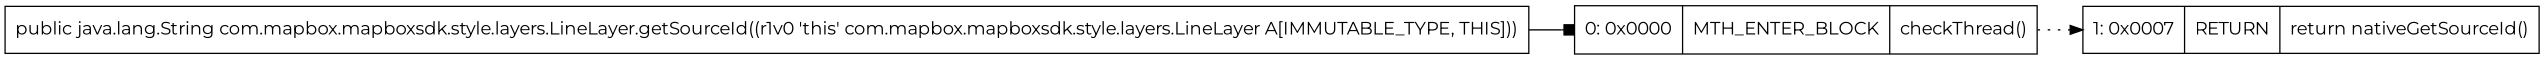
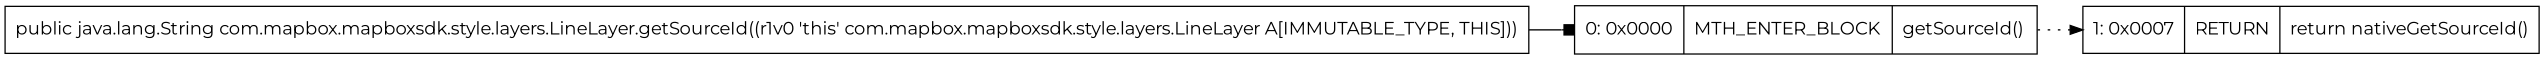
node "0: 0x0000": text "checkThread()" -> "getSourceId()"
